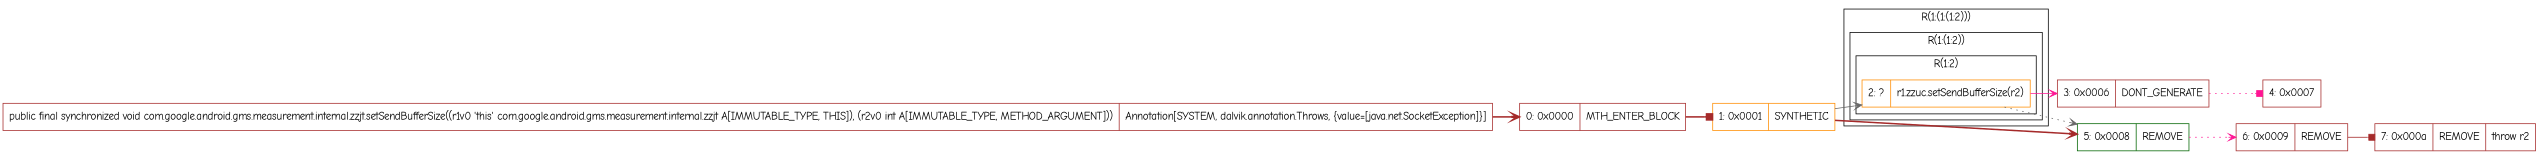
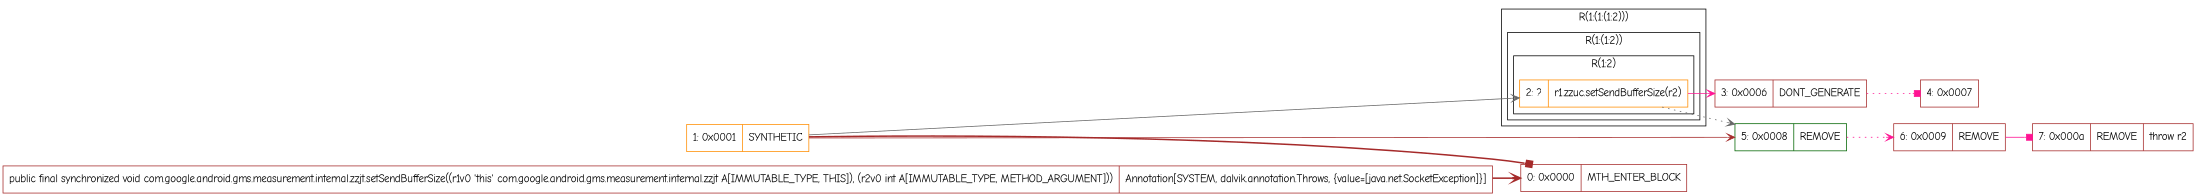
edge "0: 0x0000" -> "1: 0x0001": reversed
edge "1: 0x0001" -> "5: 0x0008": style bold -> solid
edge "6: 0x0009" -> "7: 0x000a": color brown -> deeppink
